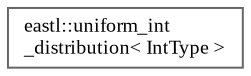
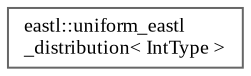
node "eastl::uniform_int _distribution< IntType >": label "eastl::uniform_int _distribution< IntType >" -> "eastl::uniform_eastl _distribution< IntType >"
